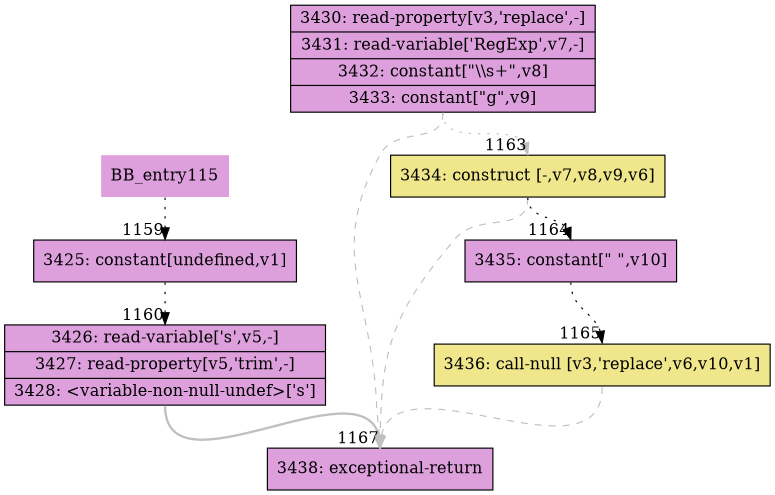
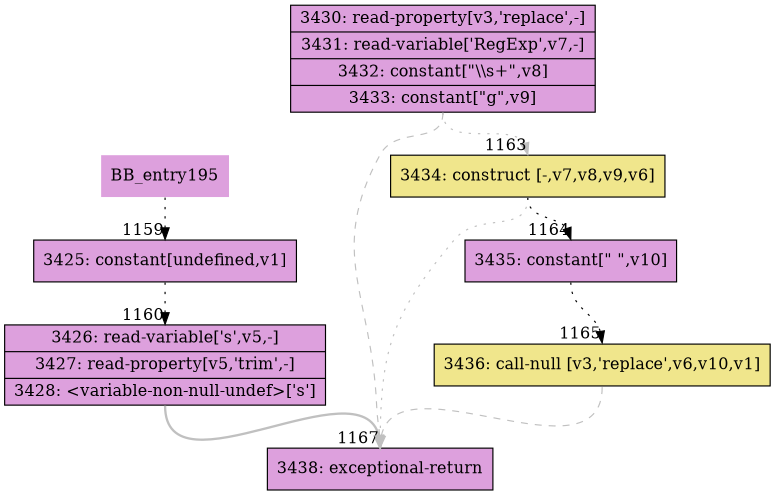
node "BB_entry115": label "BB_entry115" -> "BB_entry195"
edge "3434: construct [-,v7,v8,v9,v6]" -> "3438: exceptional-return": style dashed -> dotted
